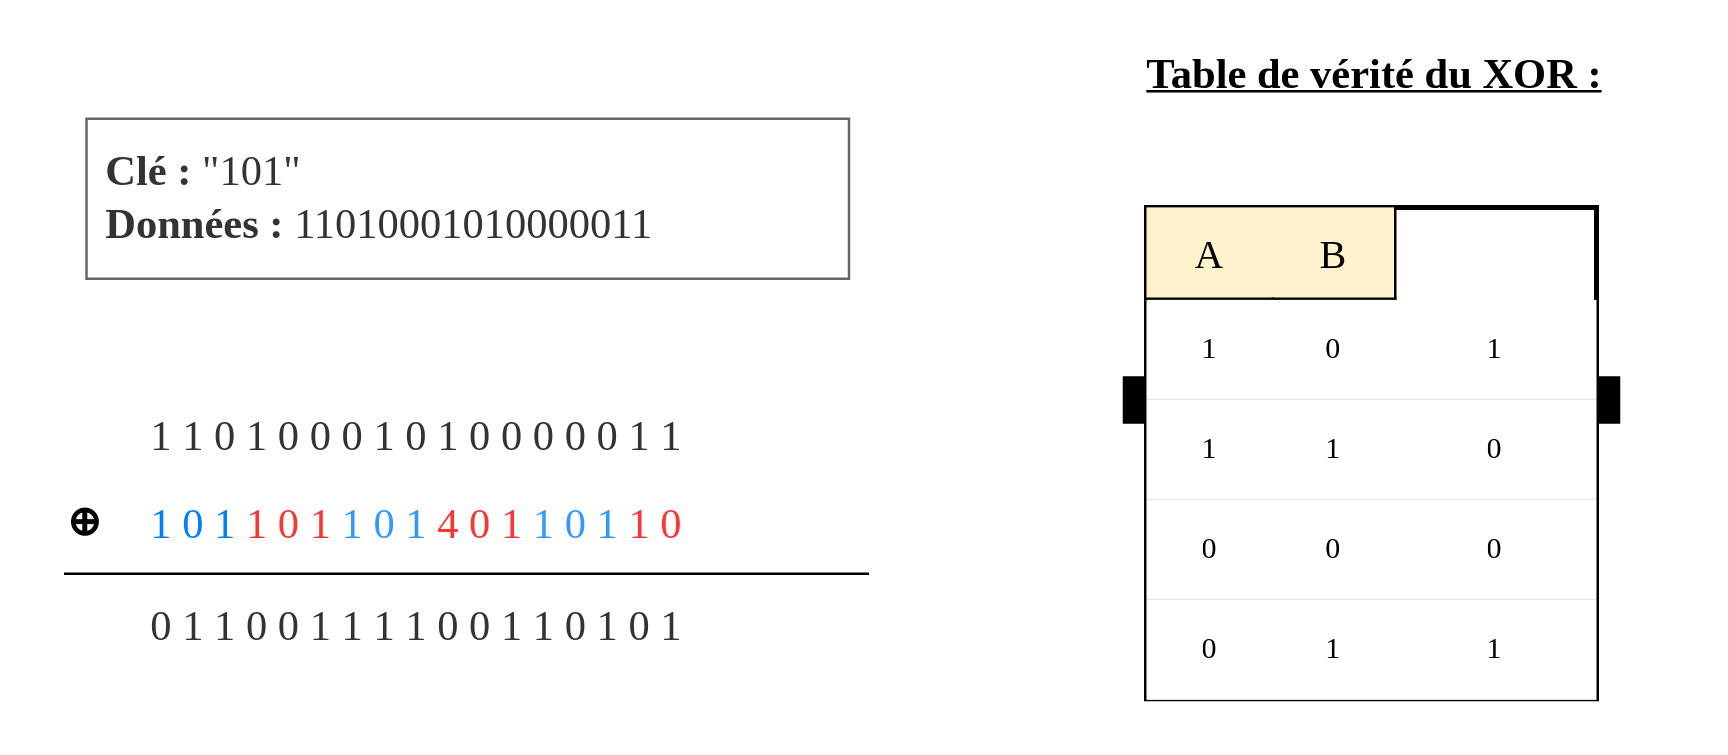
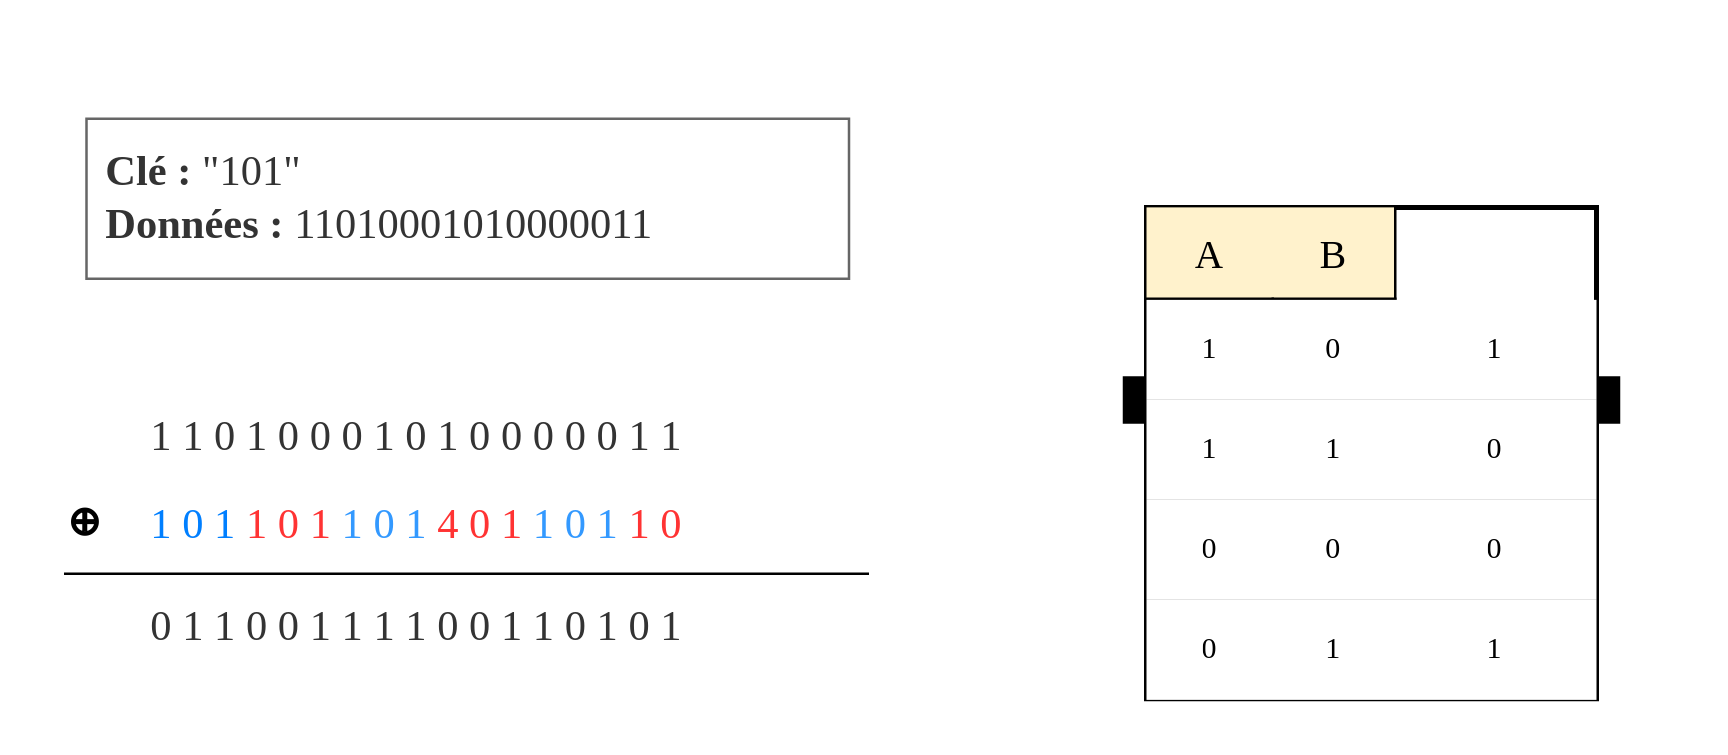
node "Table de vérité du XOR :": removed
